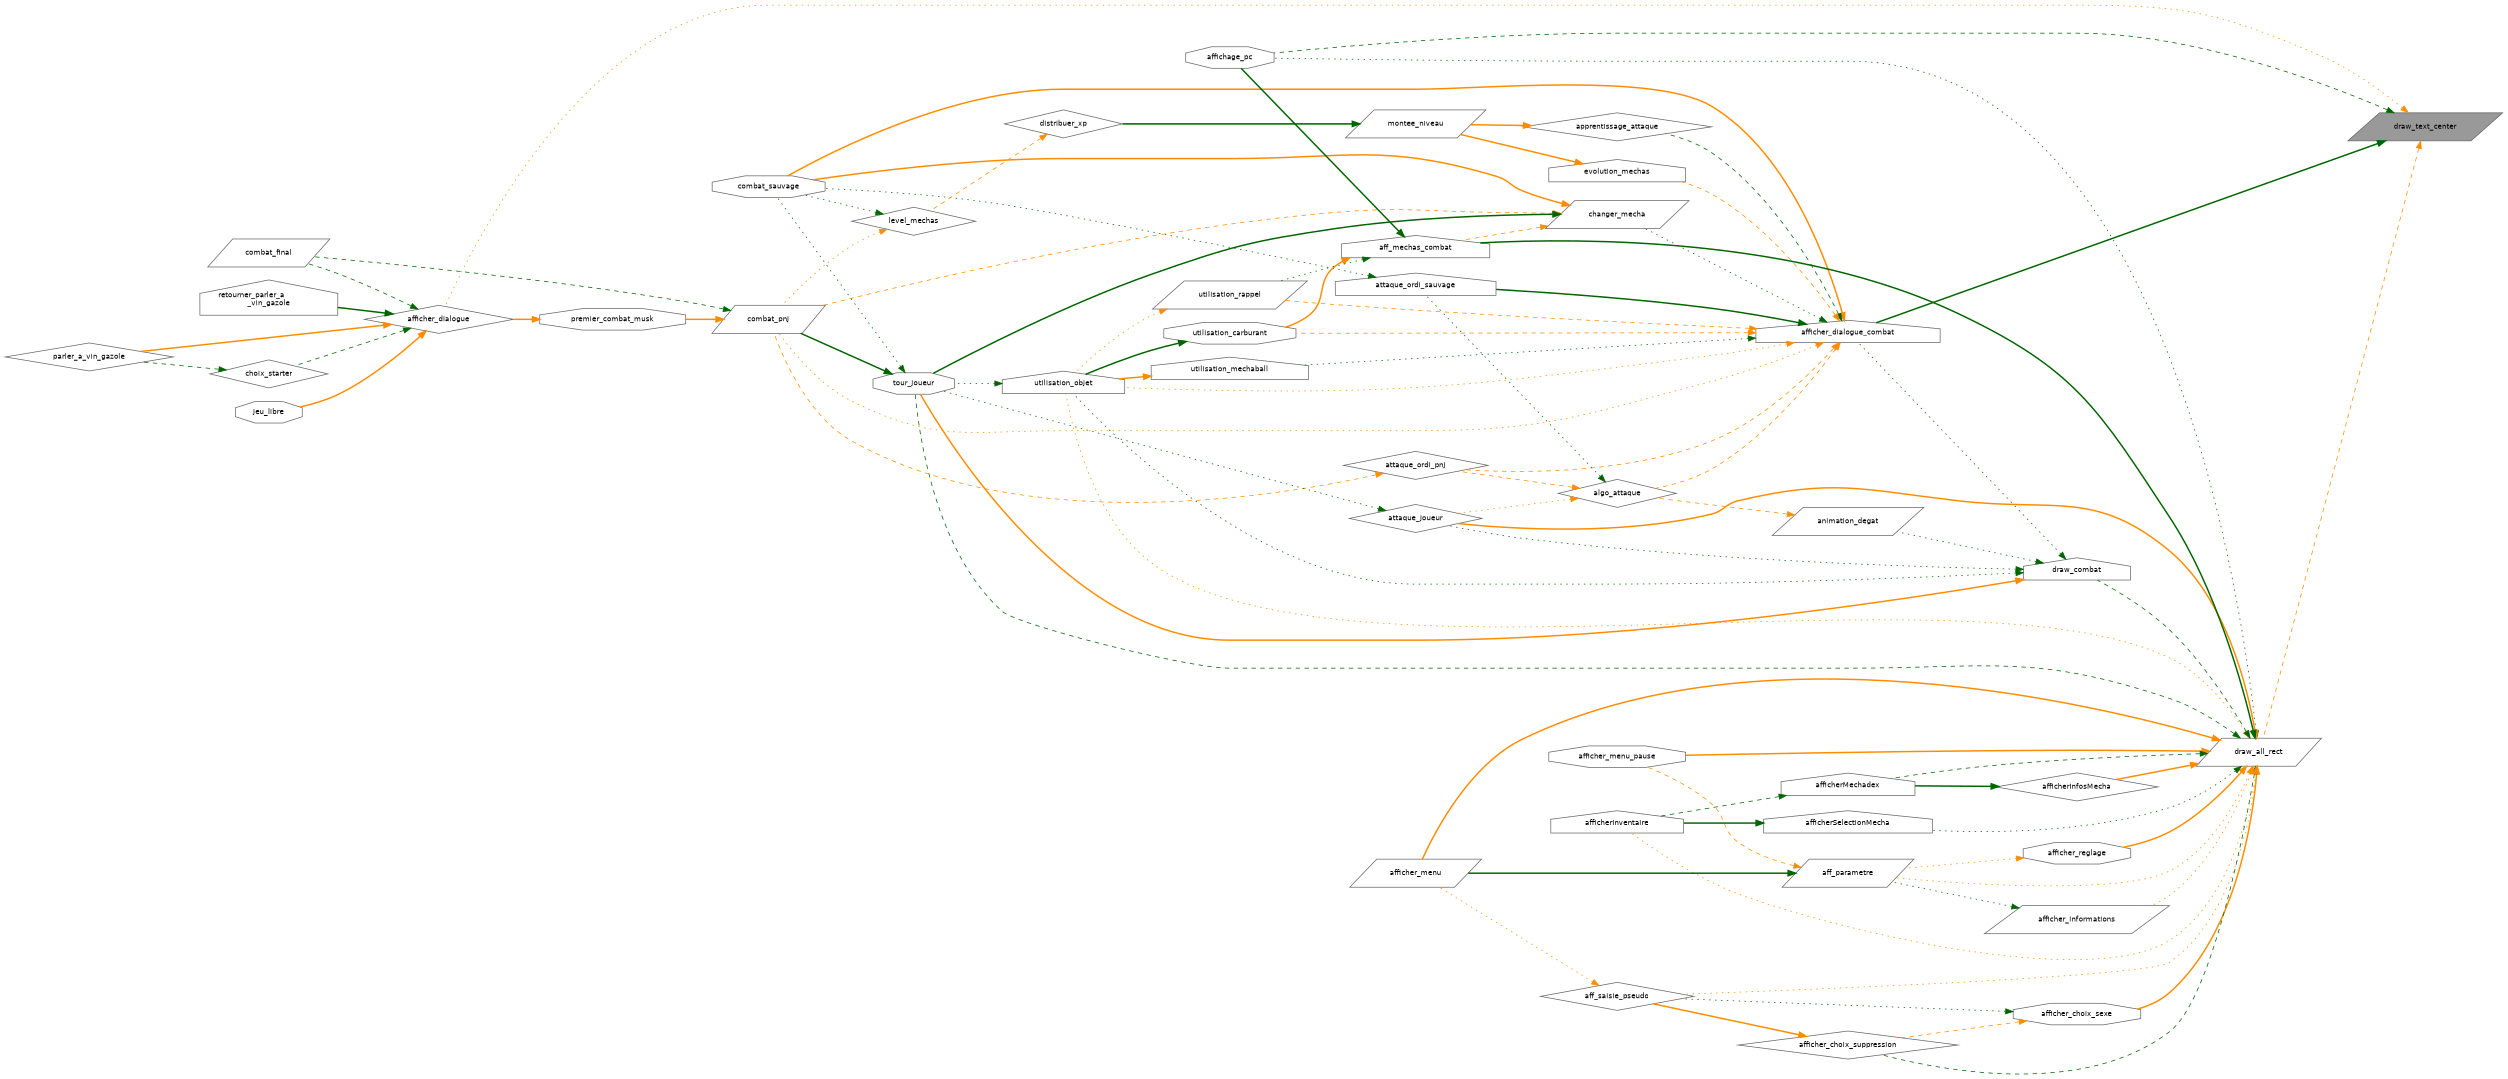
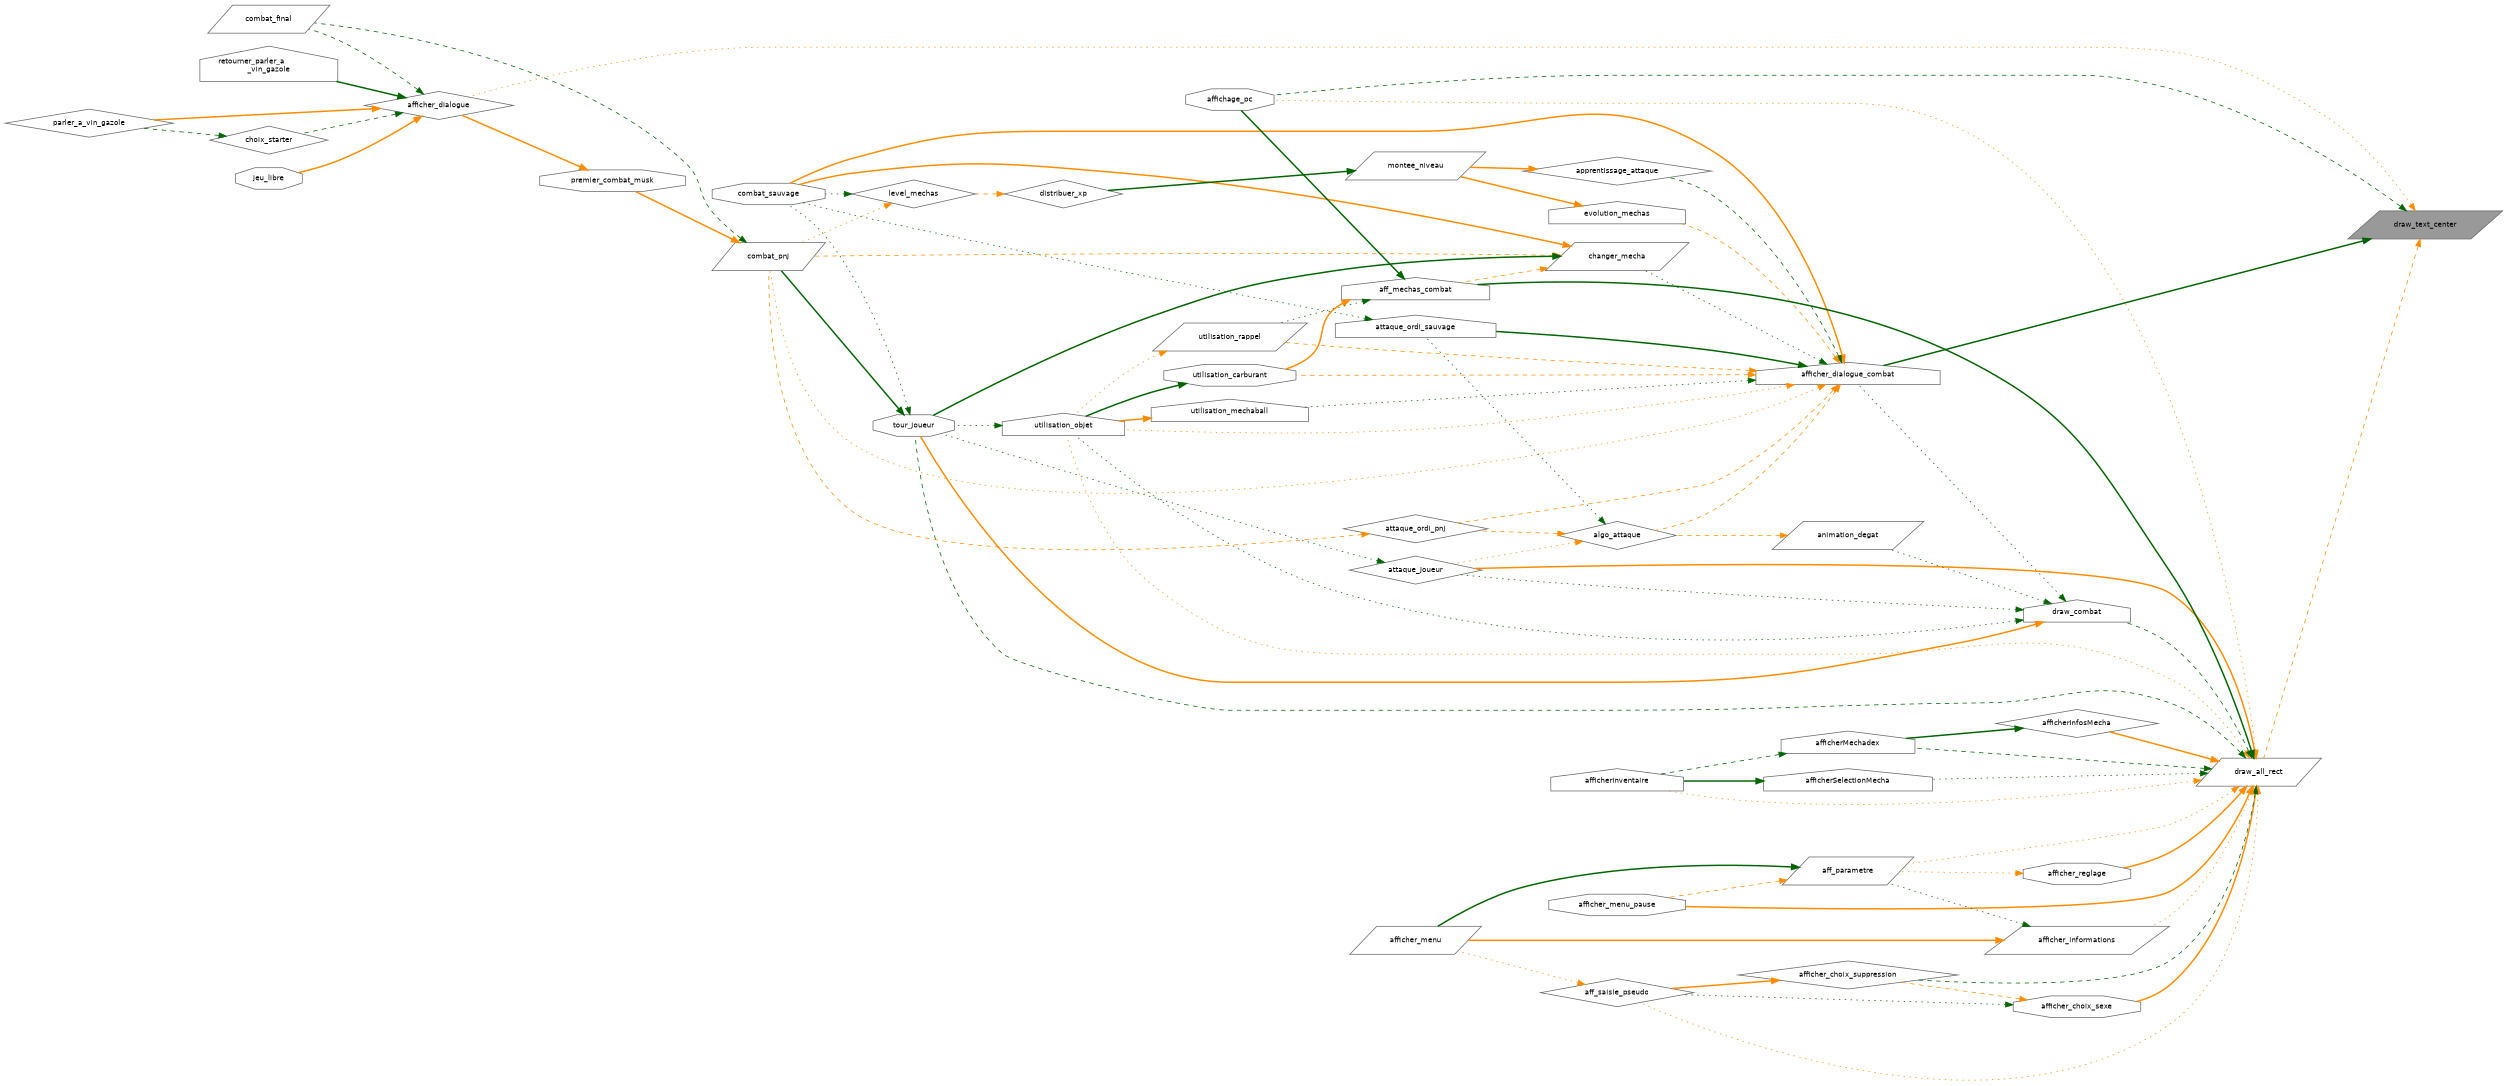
edge "affichage_pc" -> "draw_all_rect": color darkgreen -> darkorange
edge "afficher_menu" -> "draw_all_rect": now "afficher_menu" -> "afficher_informations"
